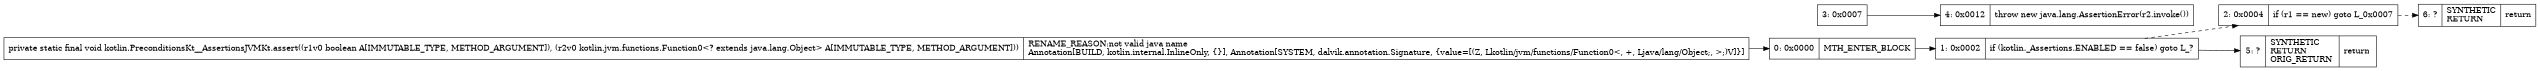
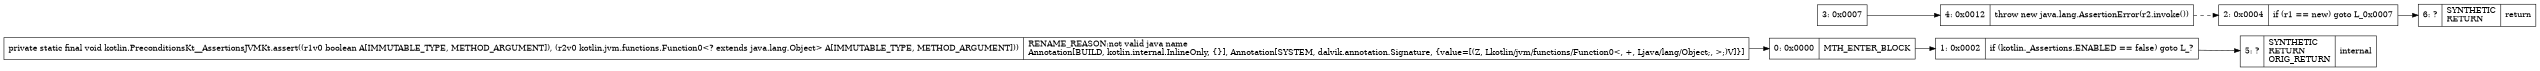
edge "2: 0x0004" -> "6: ?": style dashed -> solid
edge "1: 0x0002" -> "2: 0x0004": now "4: 0x0012" -> "2: 0x0004"
node "5: ?": text "return" -> "internal"
